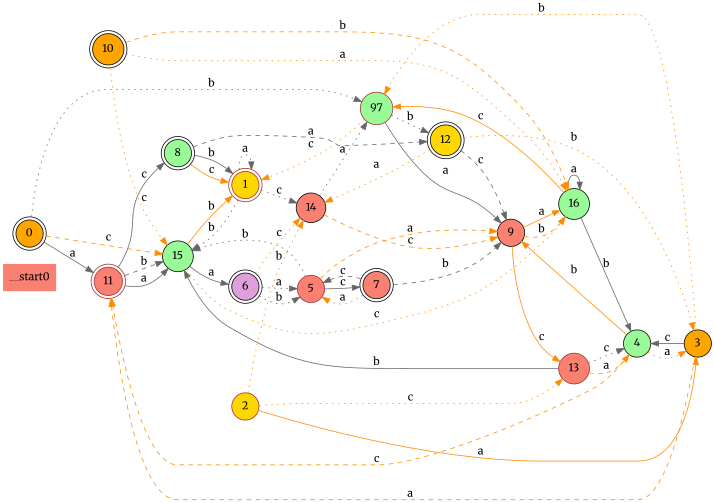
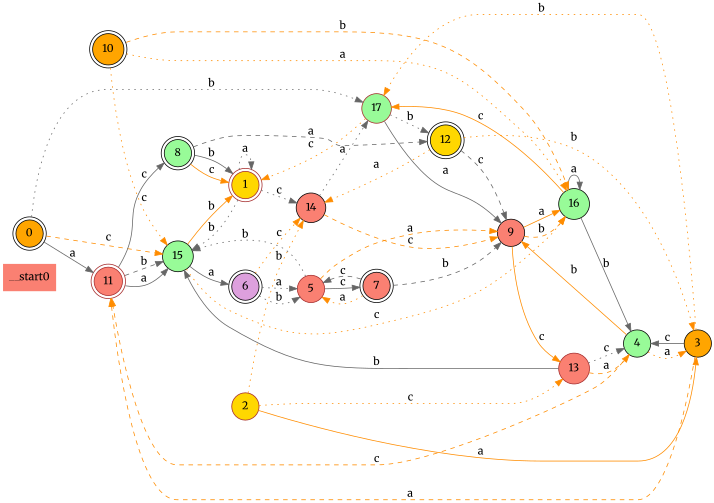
node "97": label "97" -> "17"
